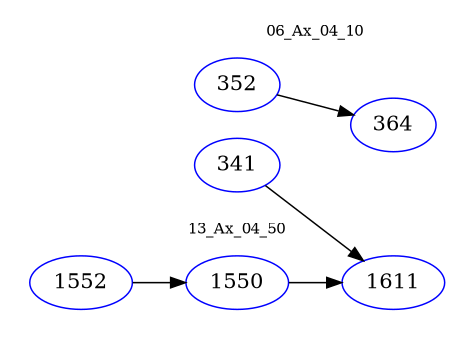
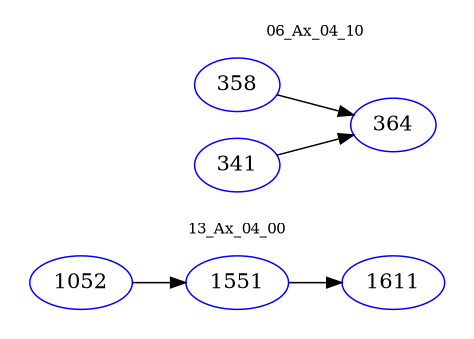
node "352": label "352" -> "358"
edge "341" -> "1611": now "341" -> "364"
cluster "13_Ax_04_50": label "13_Ax_04_50" -> "13_Ax_04_00"
node "1552": label "1552" -> "1052"
node "1550": label "1550" -> "1551"
